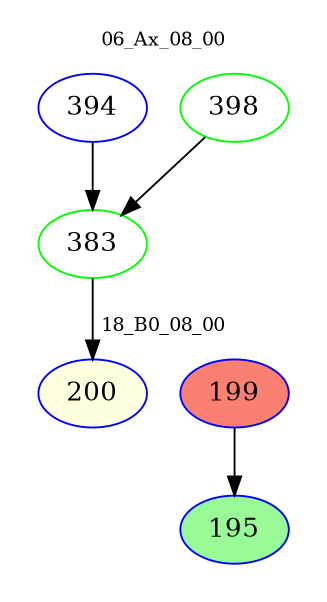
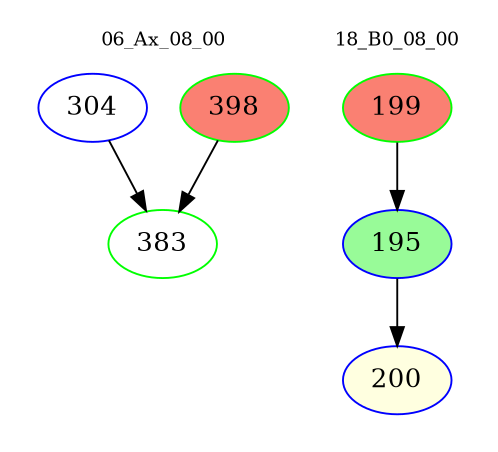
node "394": label "394" -> "304"
node "398": fillcolor white -> salmon
edge "383" -> "200": now "195" -> "200"
node "199": color blue -> green
